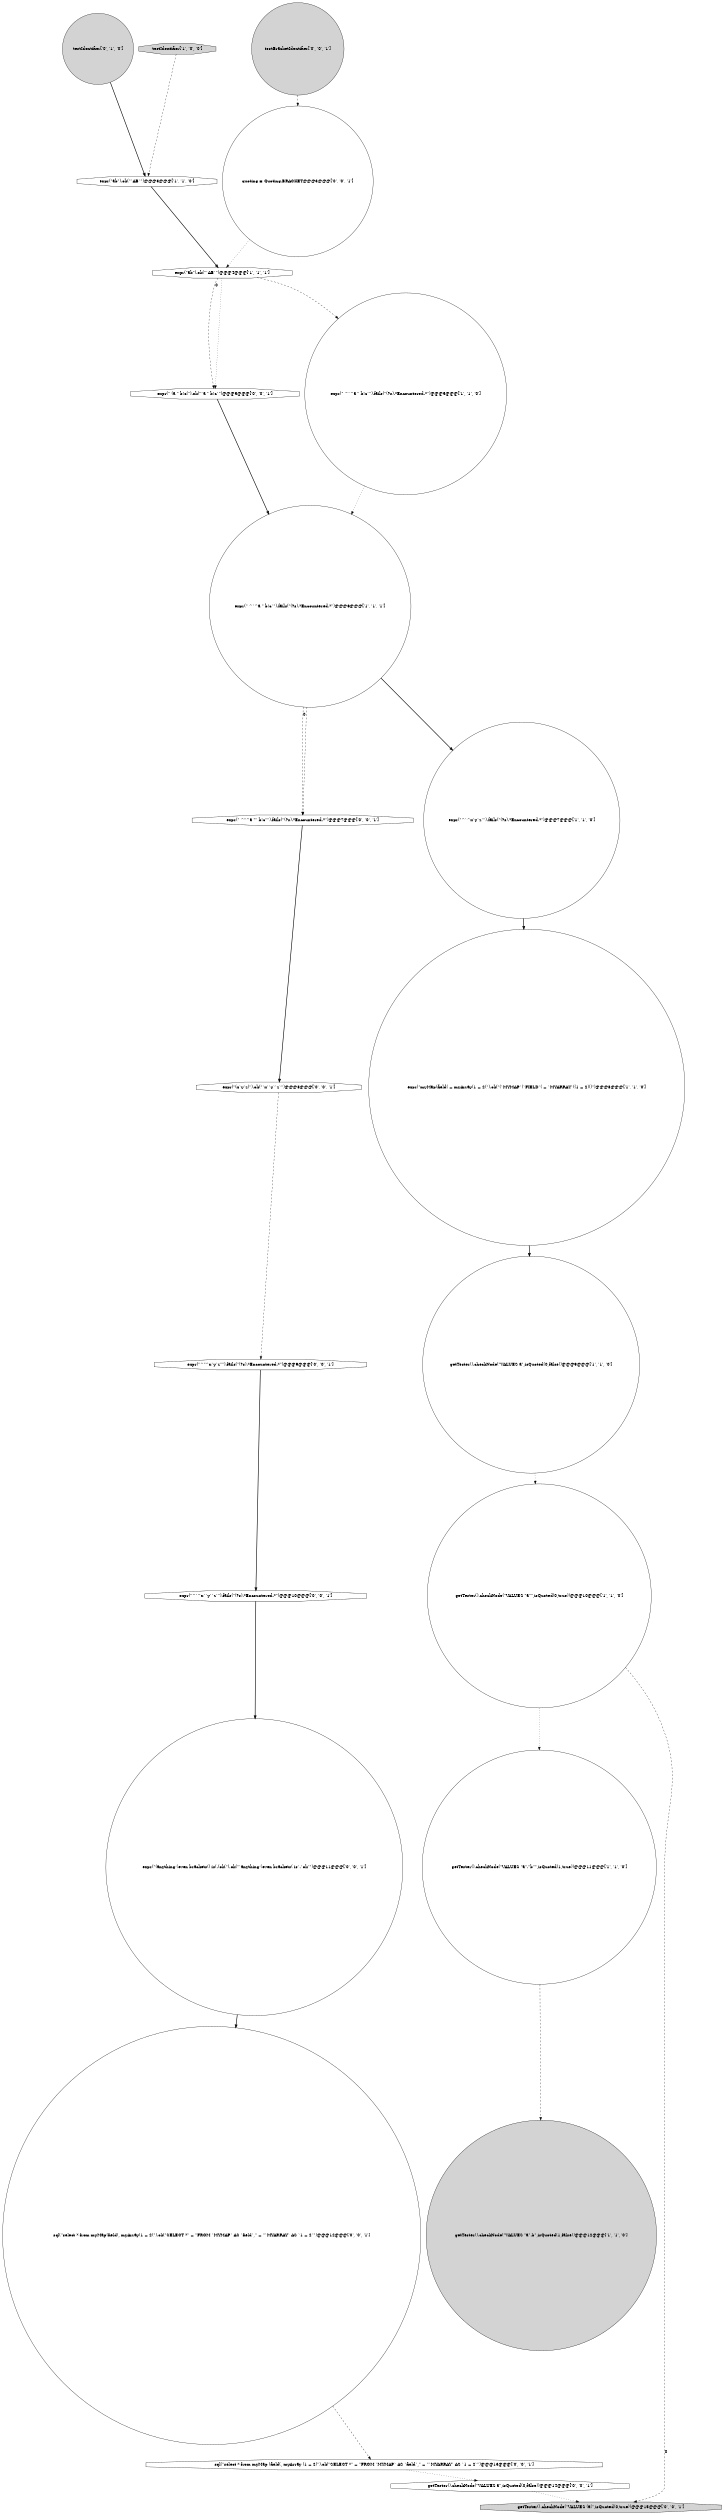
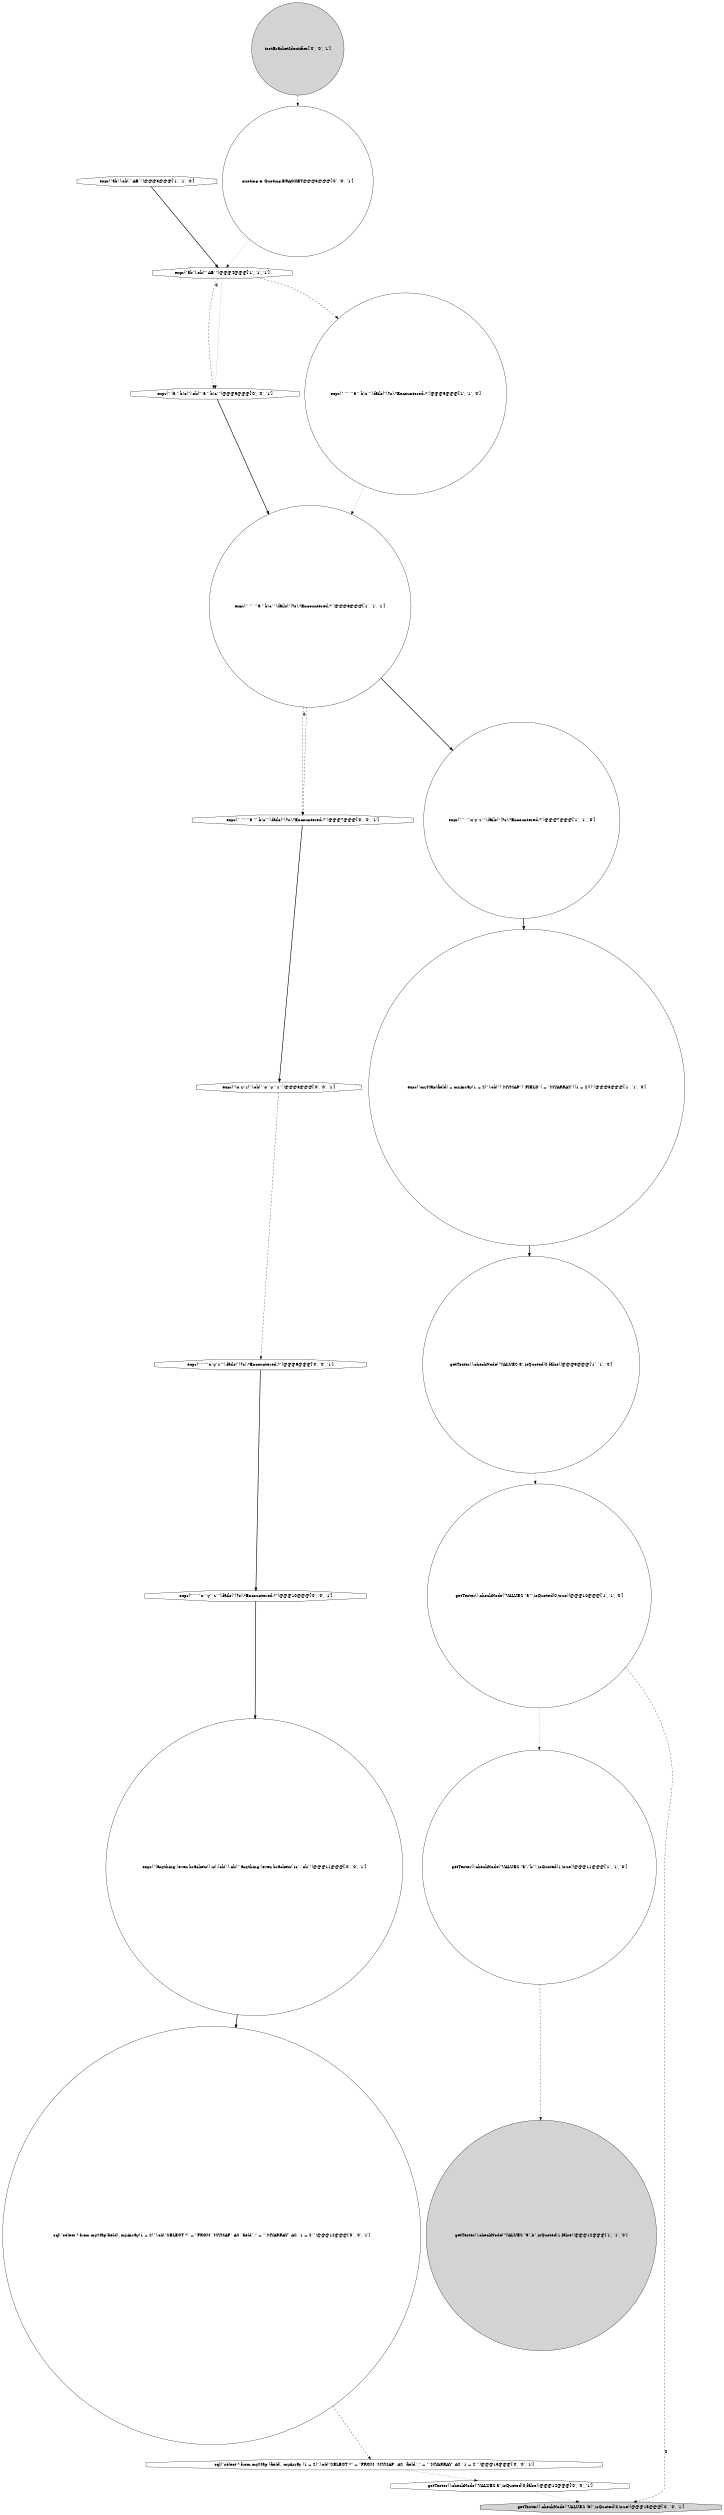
node "testIdentifier['0', '1', '0']": removed
node "testIdentifier['1', '0', '0']": removed
